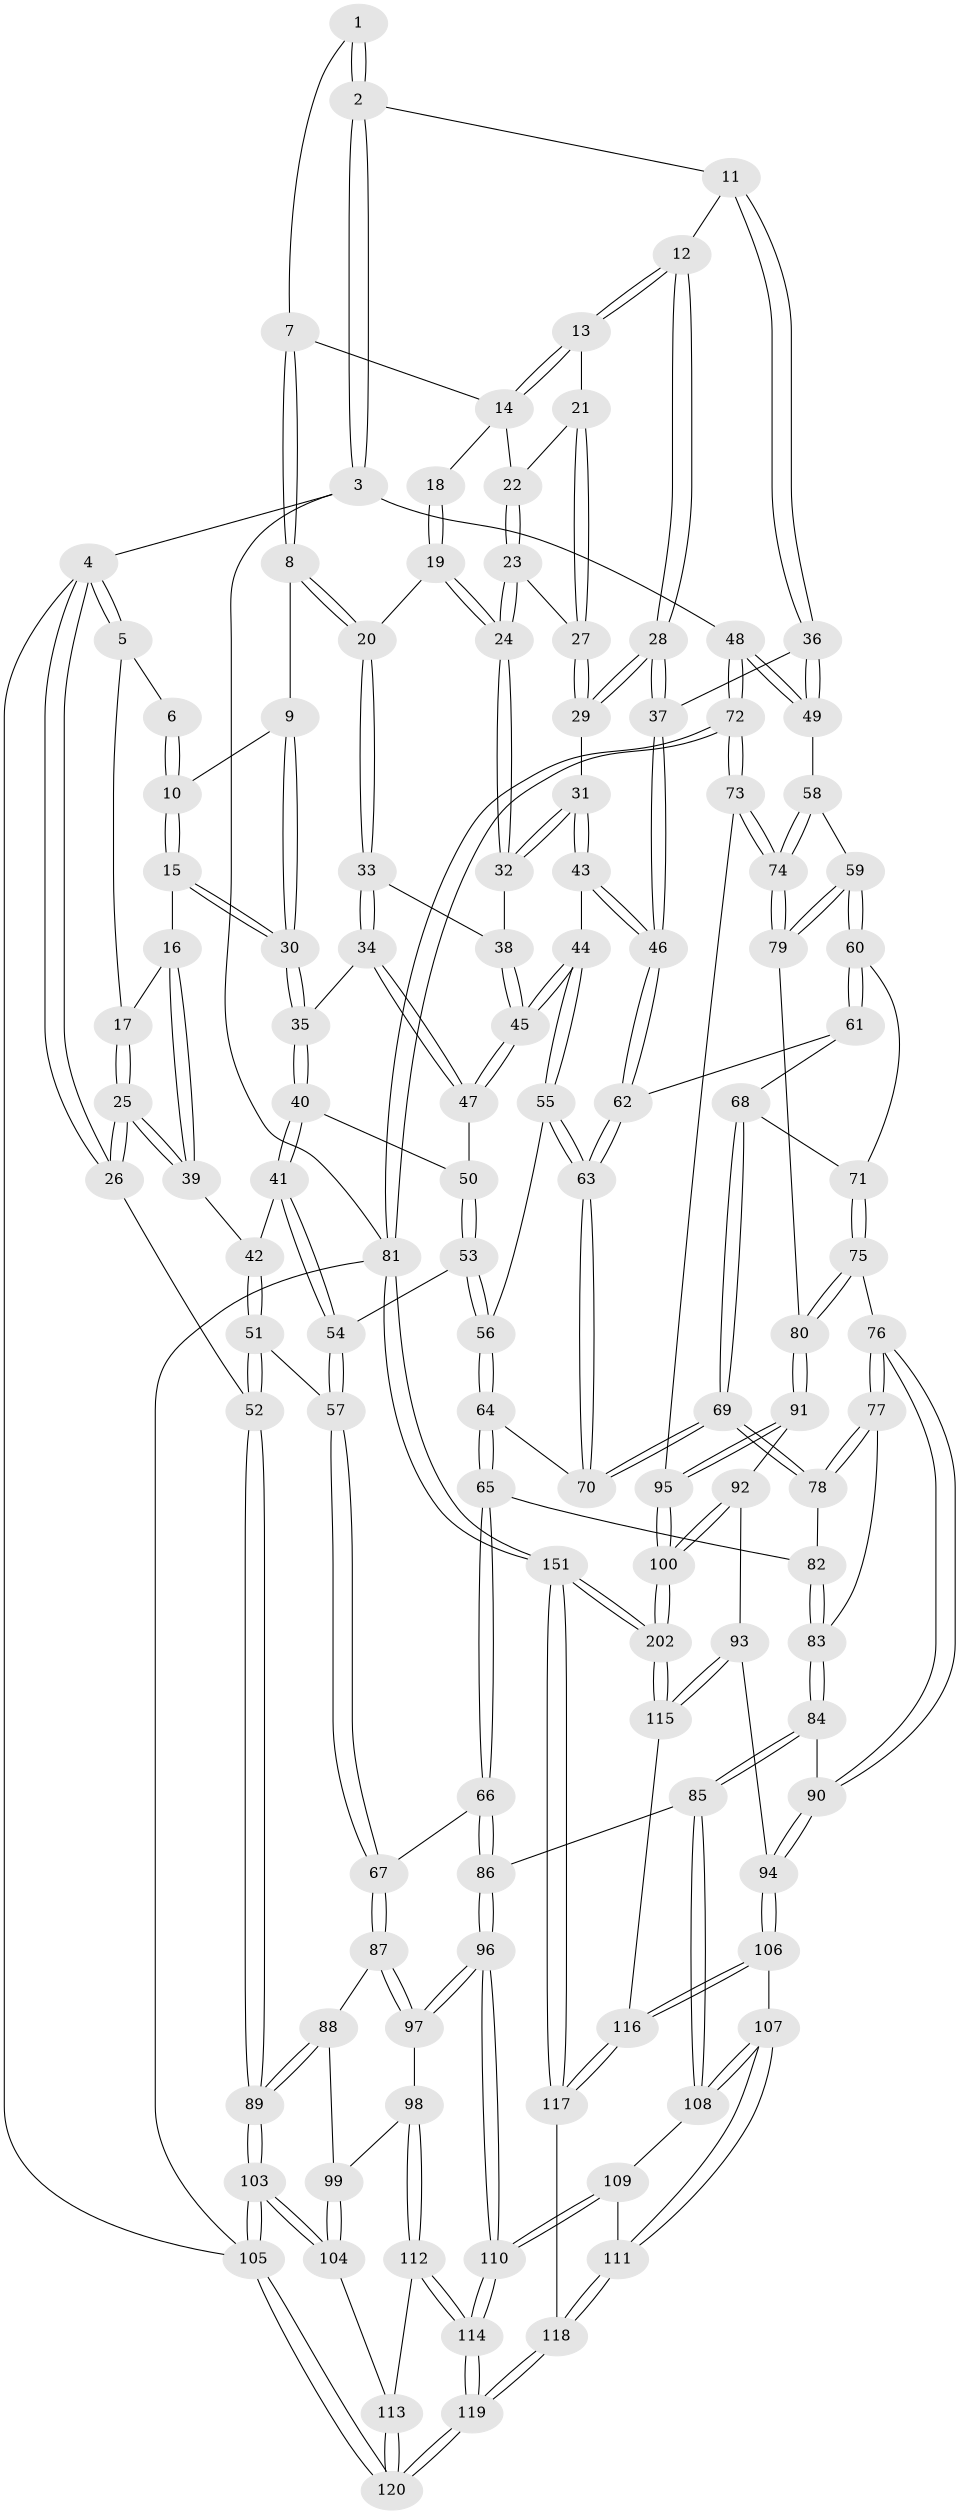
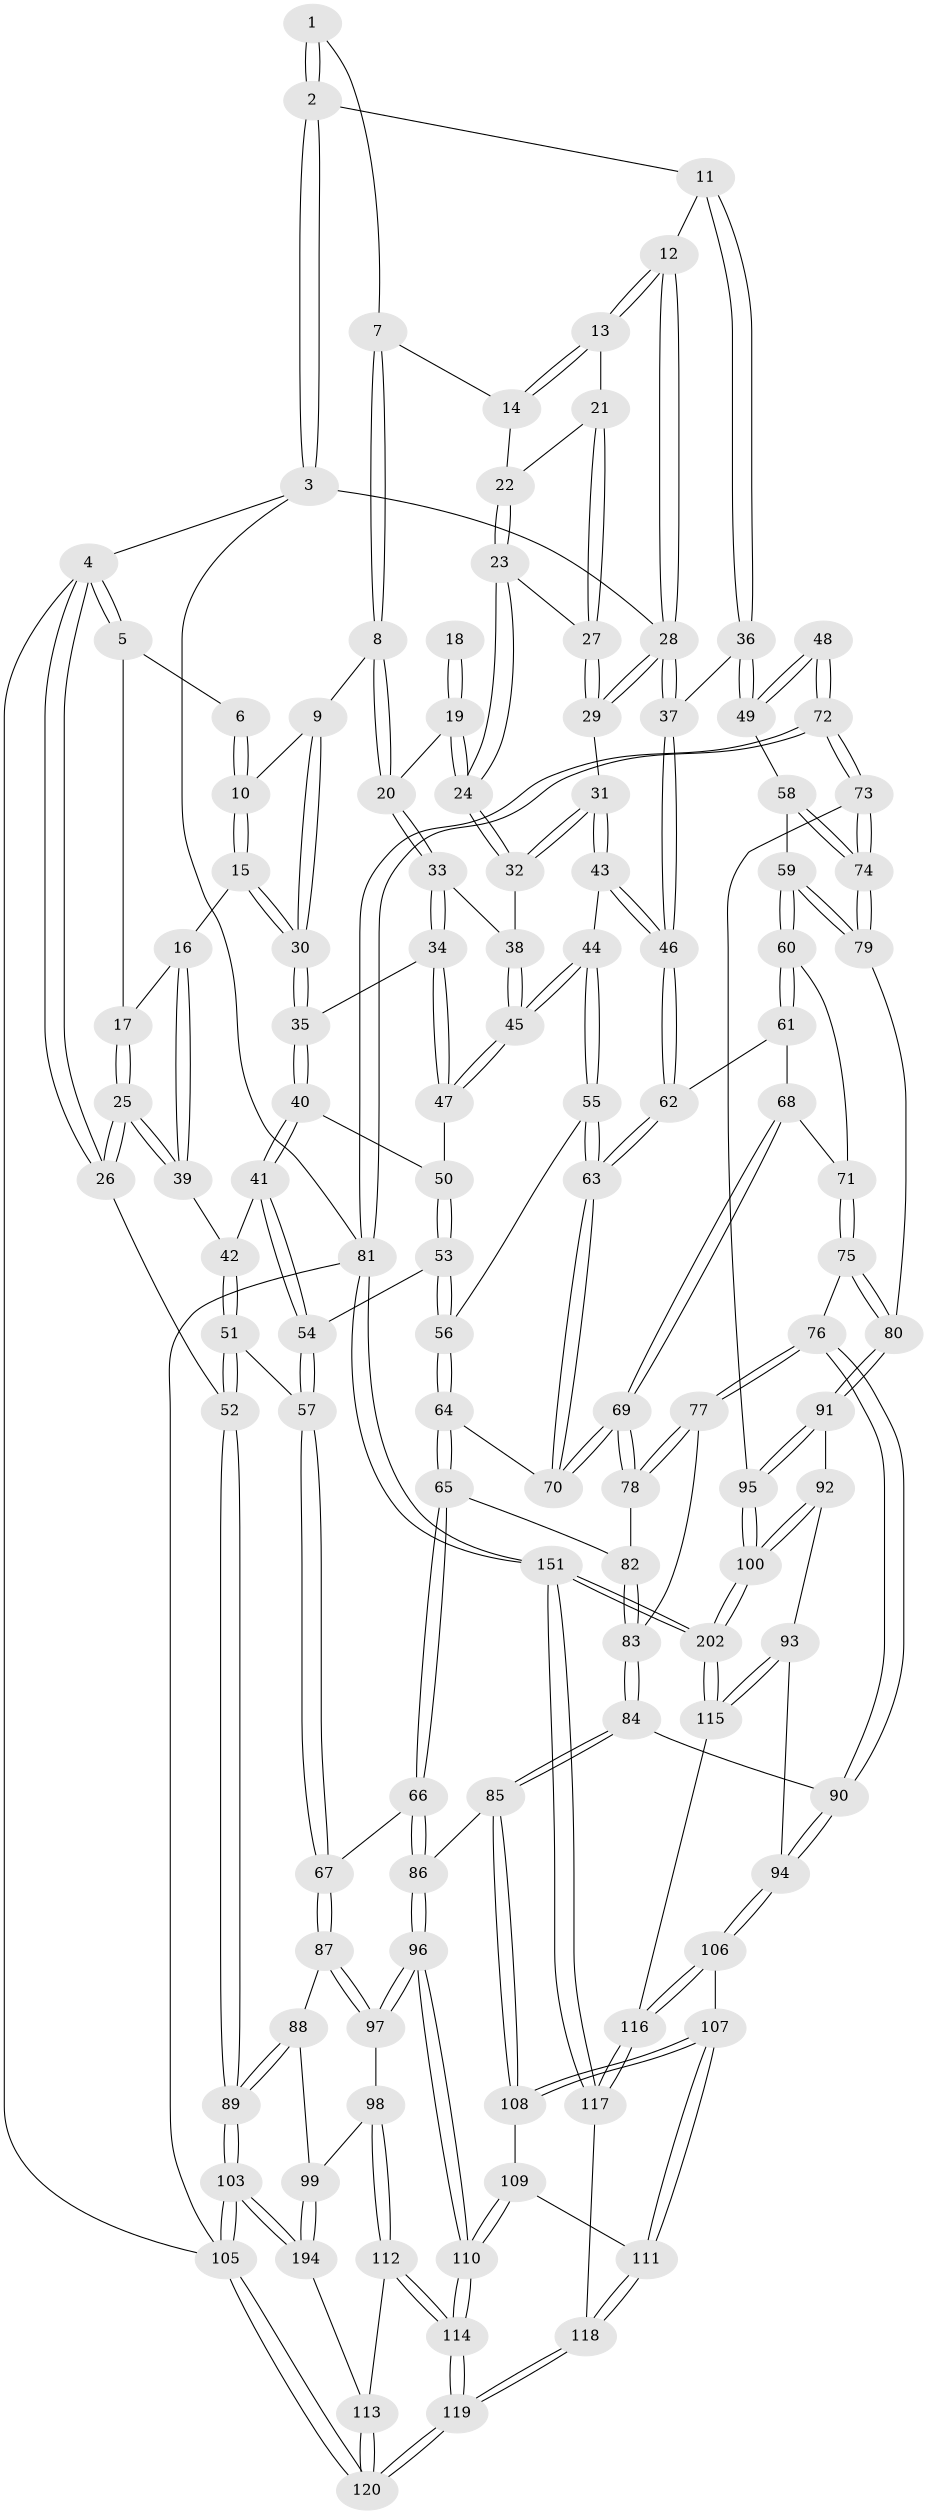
edge "14" -- "18": removed
edge "3" -- "48": now "3" -- "28"
node "104": label "104" -> "194"
